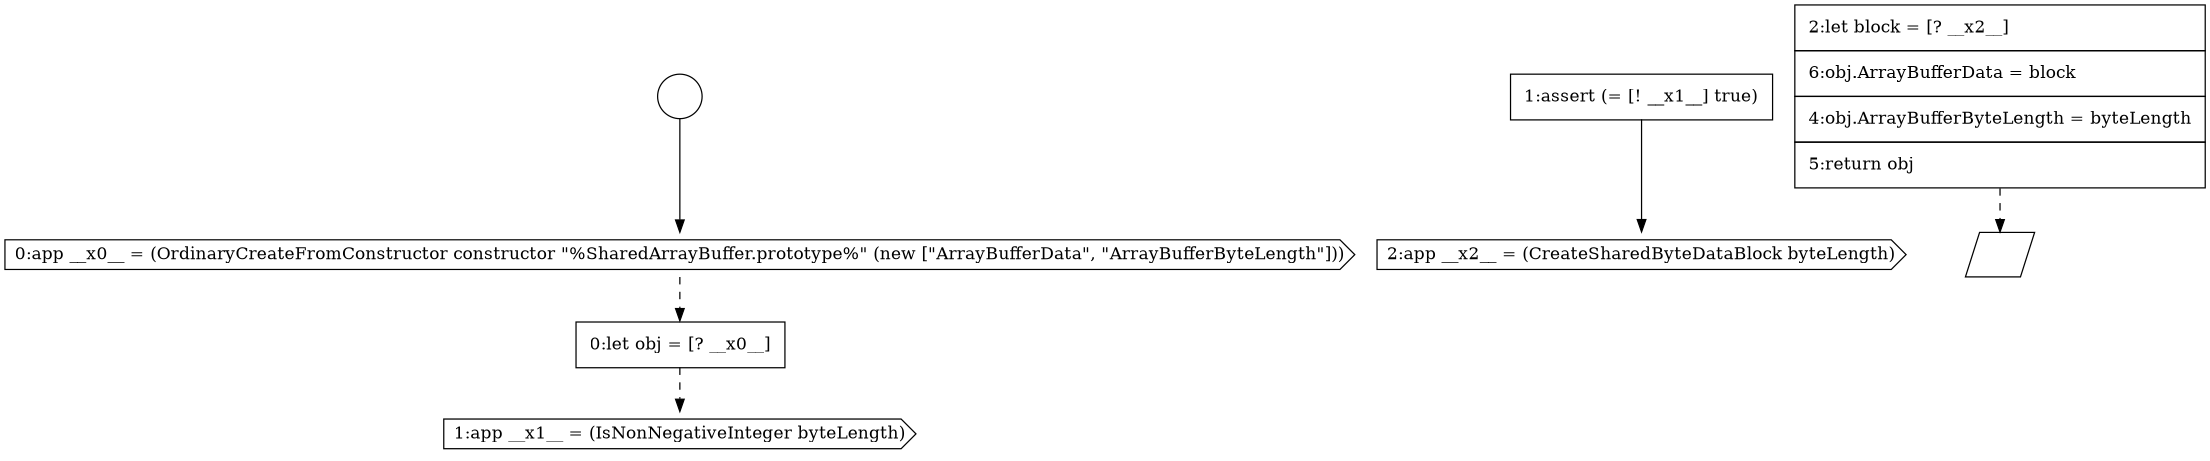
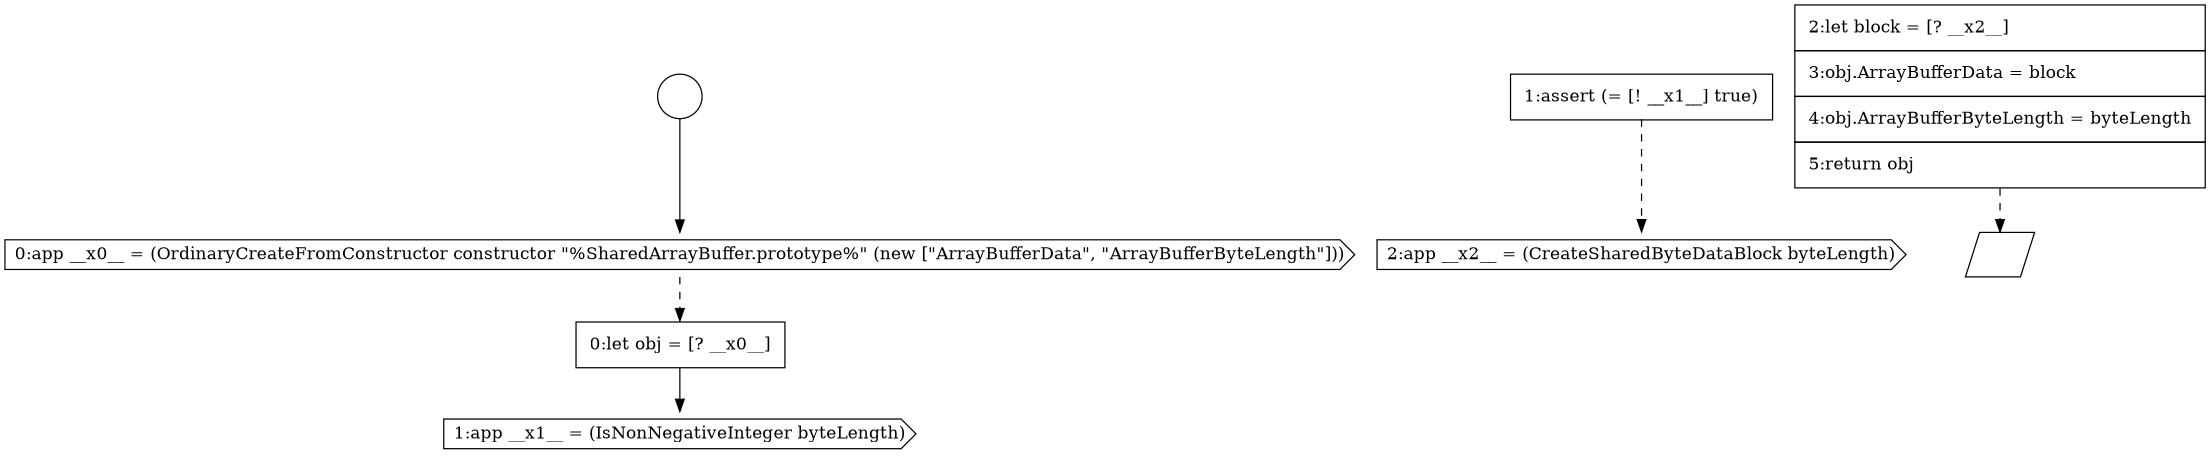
node "2:let block = [? __x2__]": text "6:obj.ArrayBufferData = block" -> "3:obj.ArrayBufferData = block"
edge "1:assert (= [! __x1__] true)" -> "2:app __x2__ = (CreateSharedByteDataBlock byteLength)": style solid -> dashed
edge "0:let obj = [? __x0__]" -> "1:app __x1__ = (IsNonNegativeInteger byteLength)": style dashed -> solid
